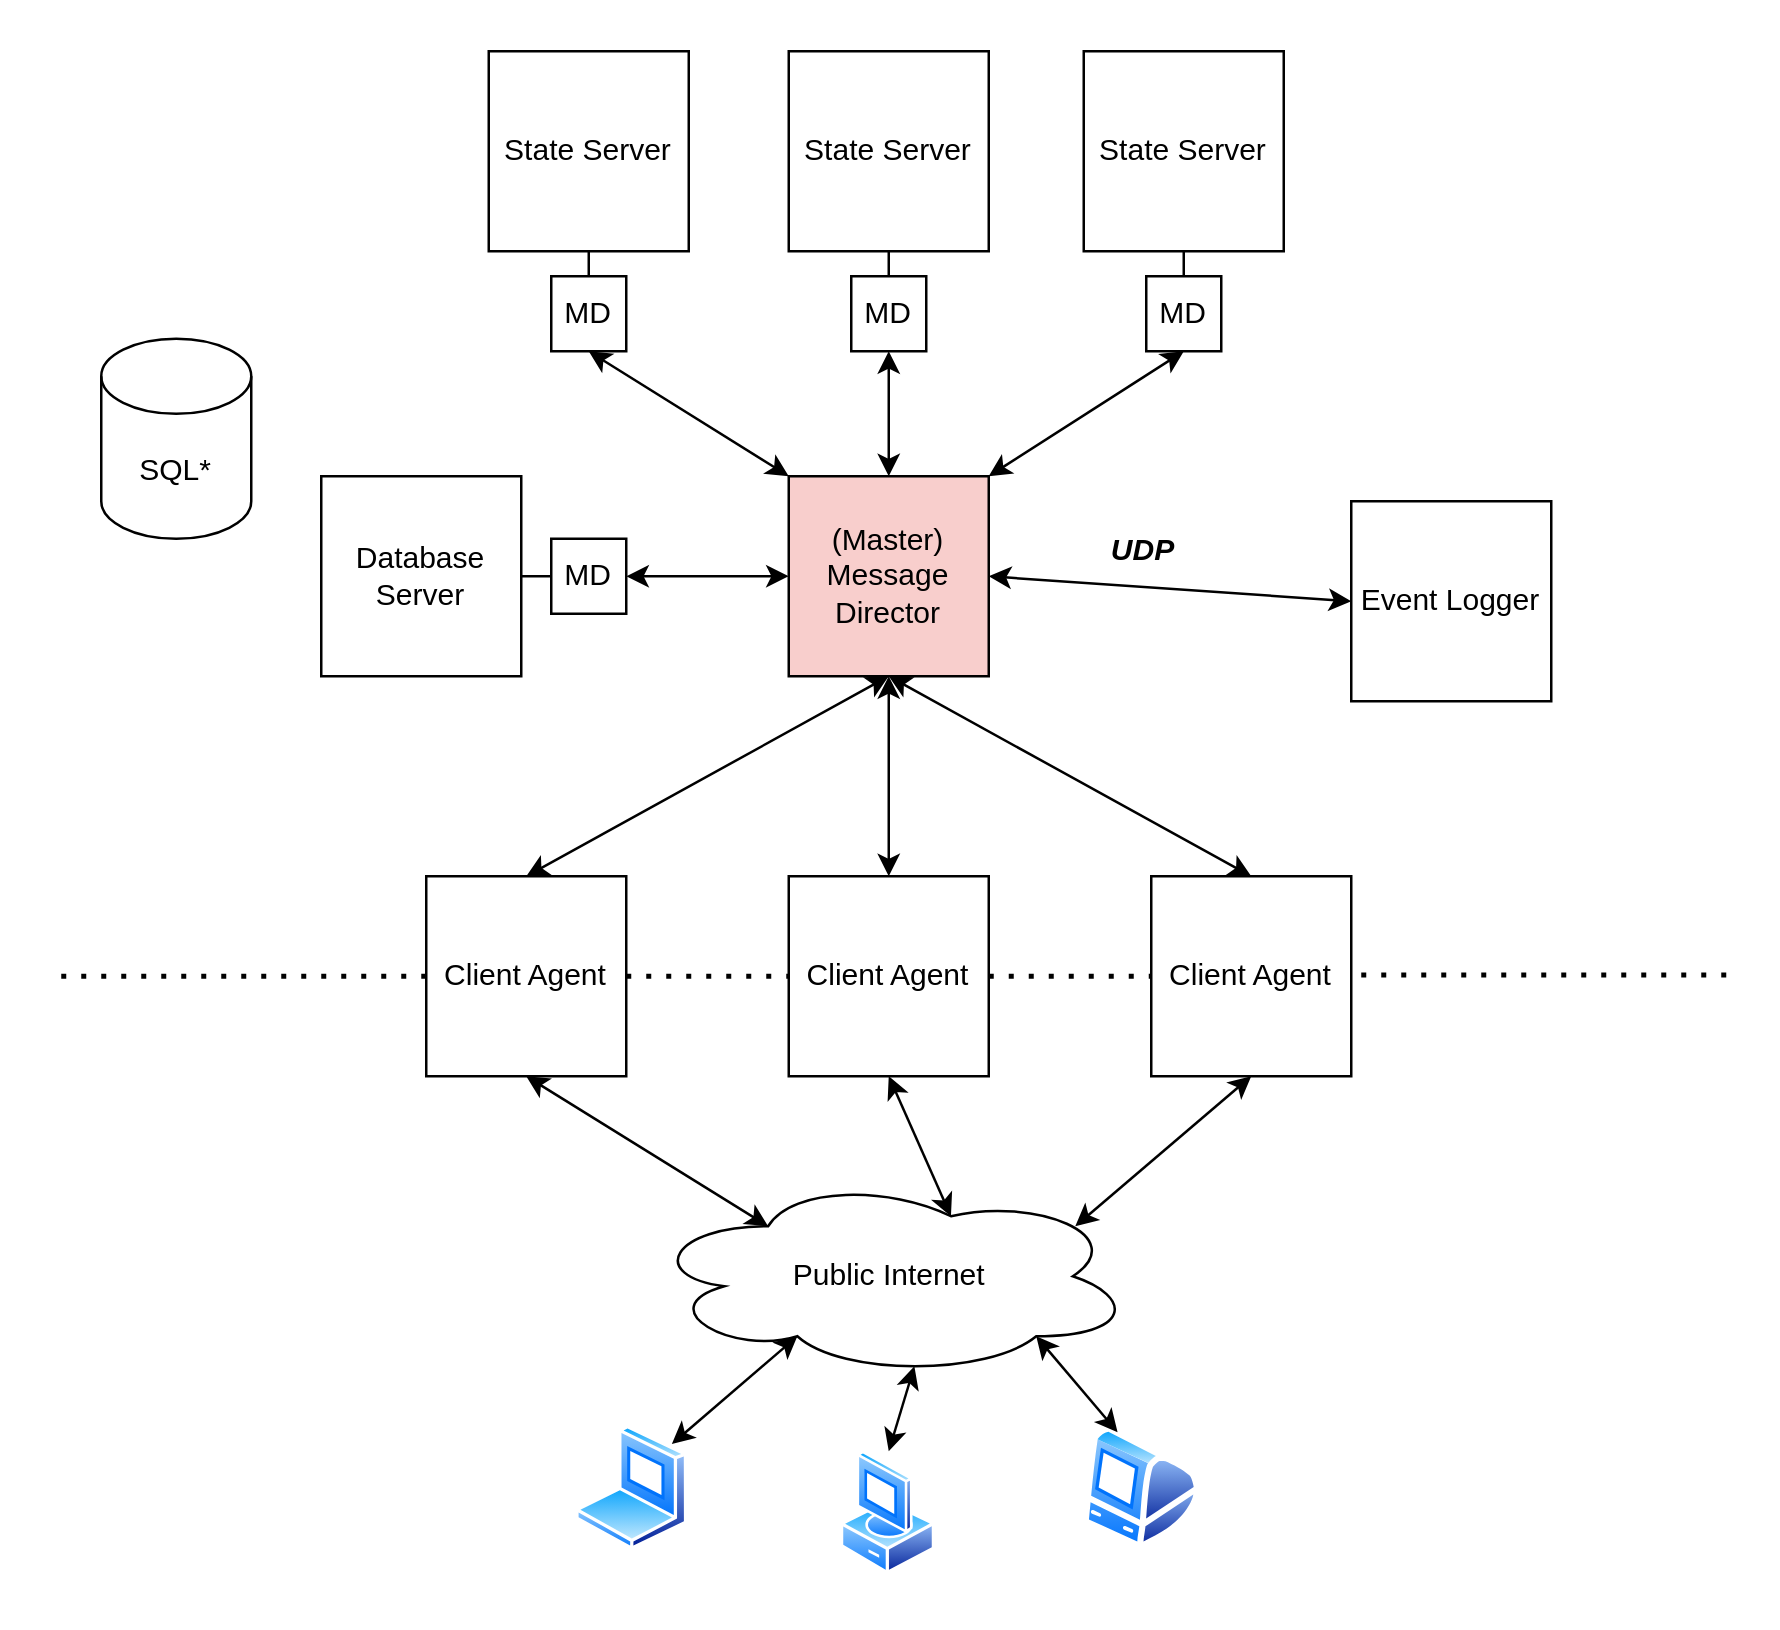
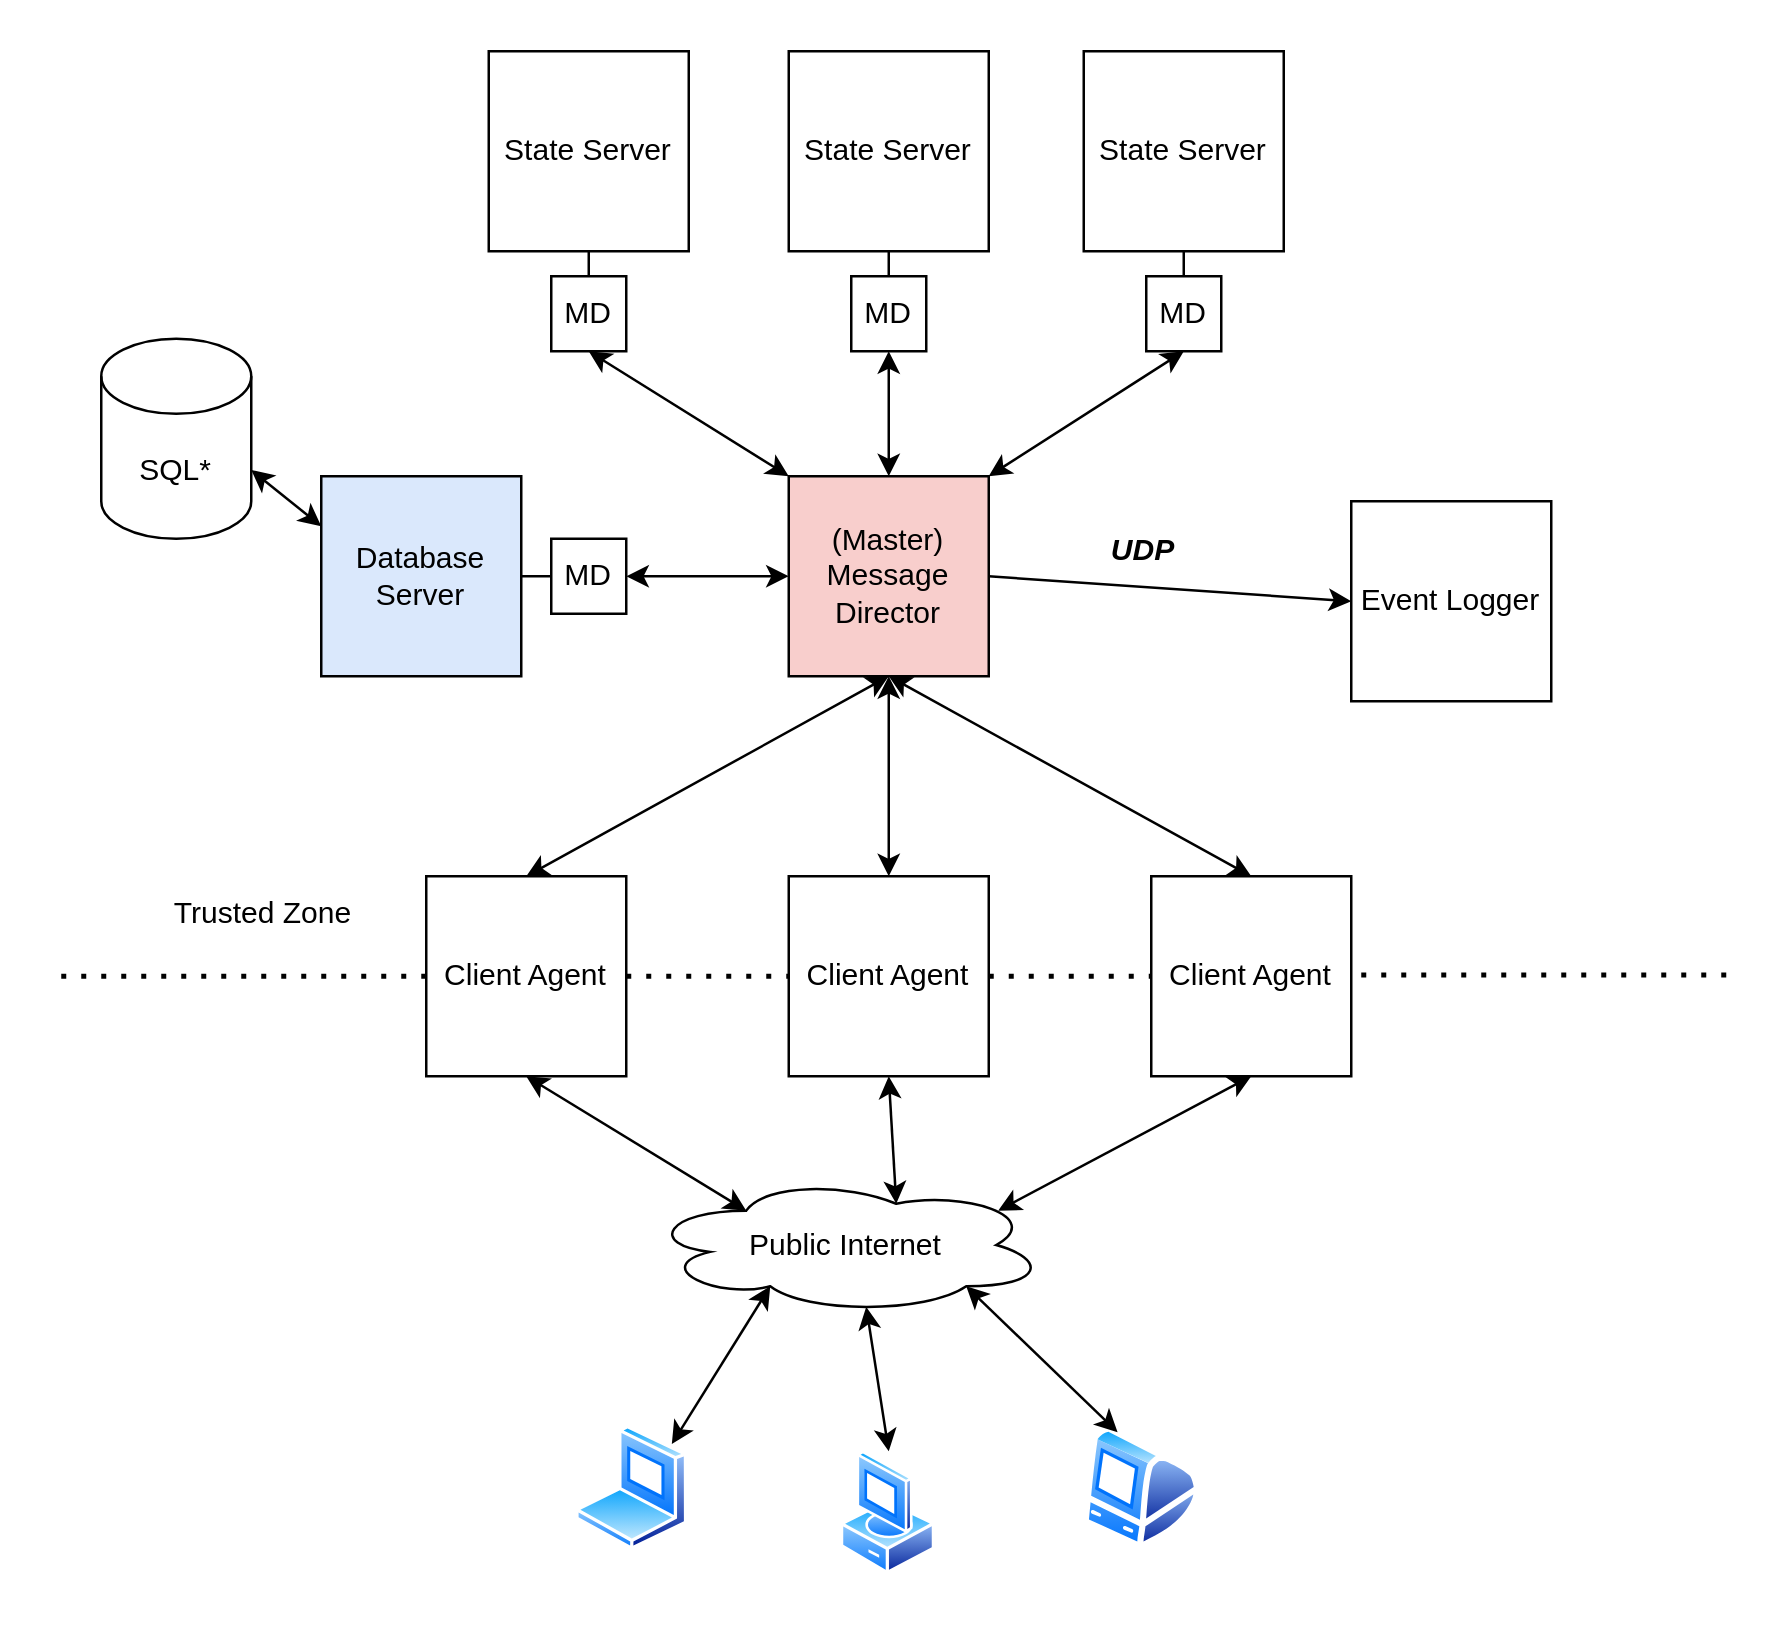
edge "SQL*" -- "Database Server": added
node "Database Server": fillcolor #ffffff -> #dae8fc
edge "(Master) Message Director" -- "Event Logger": arrowhead classic -> none
node "Trusted Zone": added
node "Public Internet": size 488x200 -> 400x138
